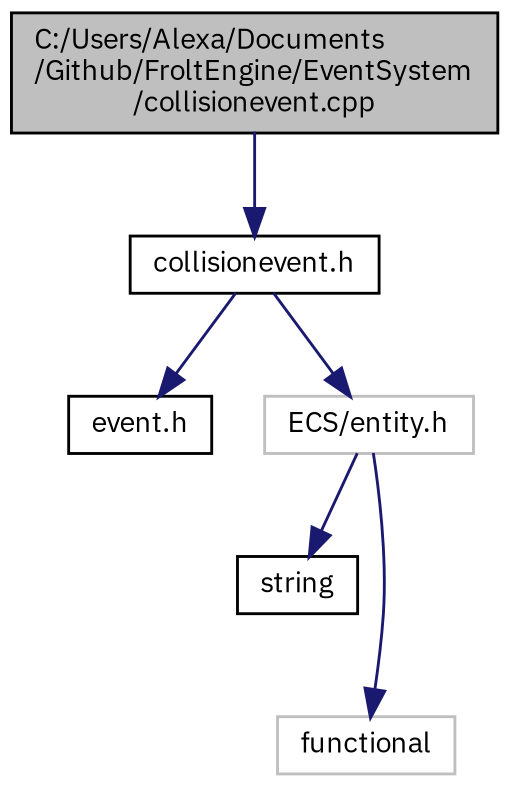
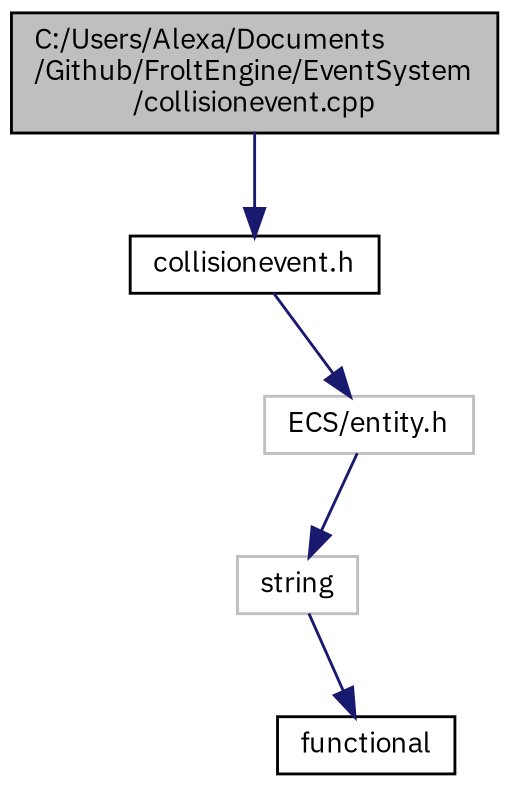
node "event.h": removed
edge "ECS/entity.h" -> "functional": now "string" -> "functional"
node "string": color black -> grey75
node "functional": color grey75 -> black
